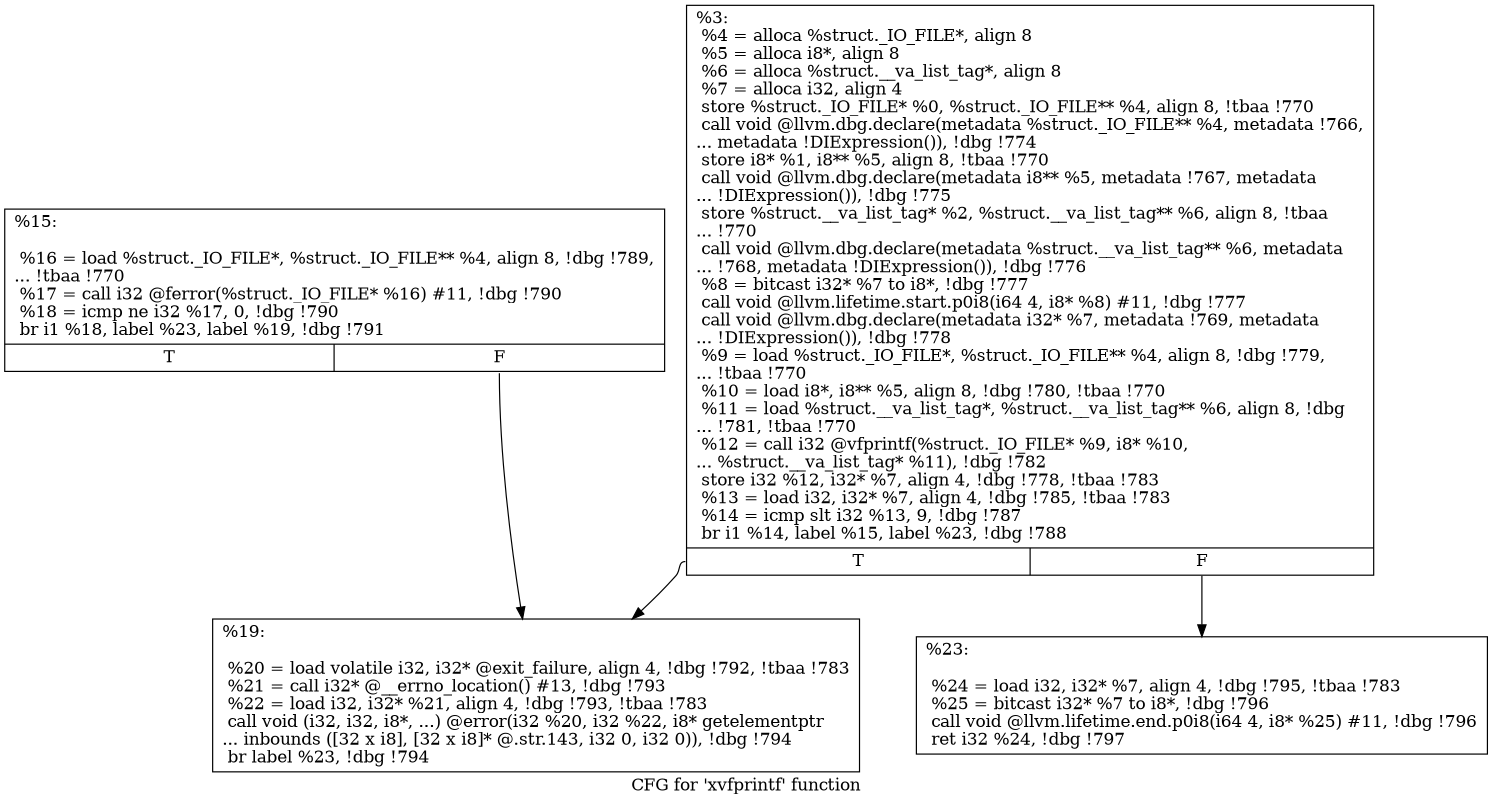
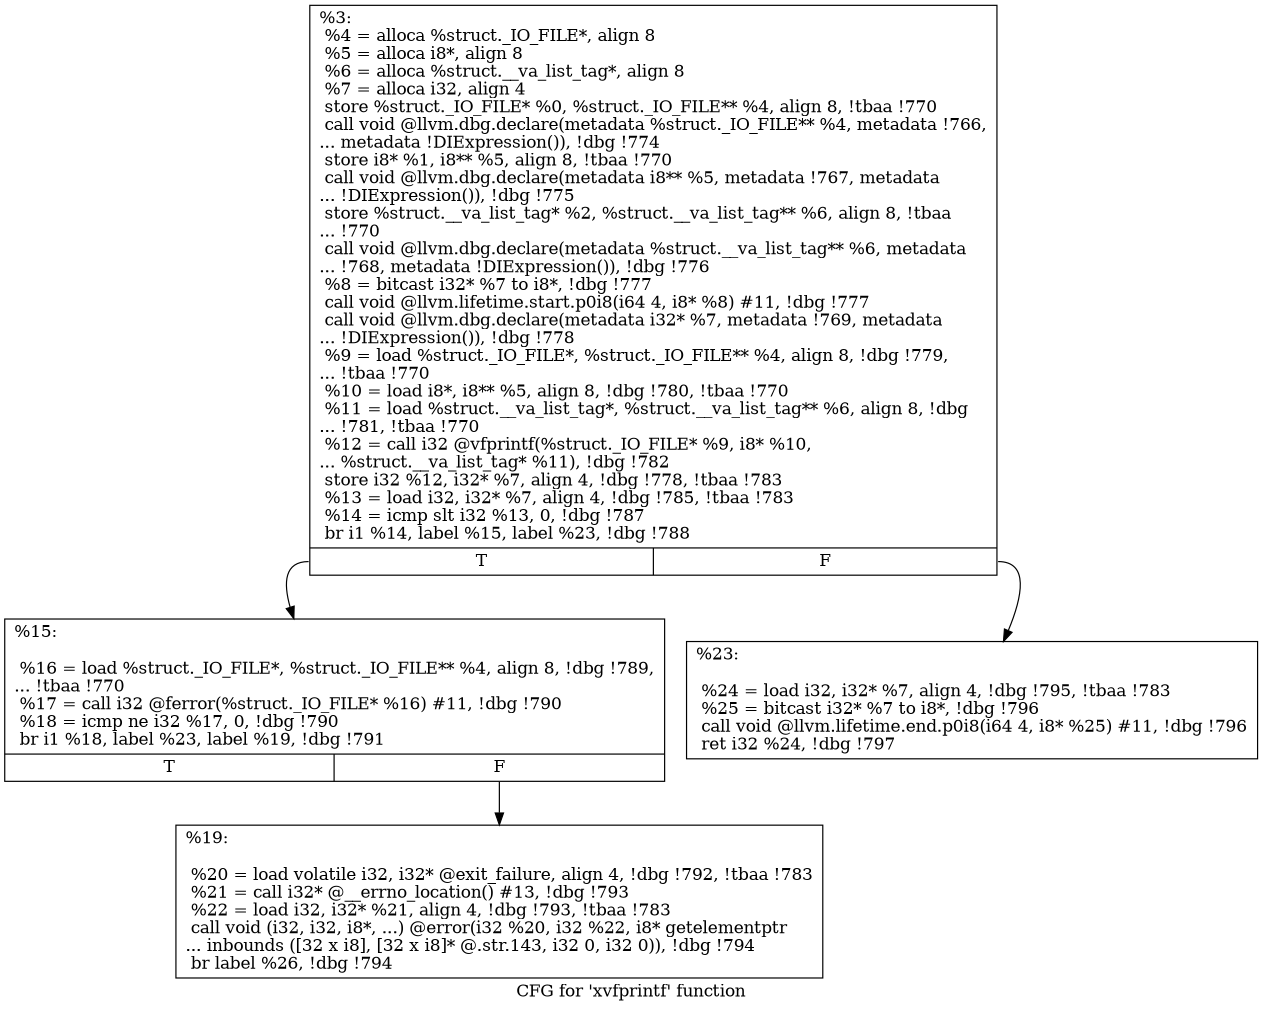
node "%3:": text "%14 = icmp slt i32 %13, 9, !dbg !787" -> "%14 = icmp slt i32 %13, 0, !dbg !787"
edge "%3:" -> "%19:": now "%3:" -> "%15:"
node "%19:": text "br label %23, !dbg !794" -> "br label %26, !dbg !794"
